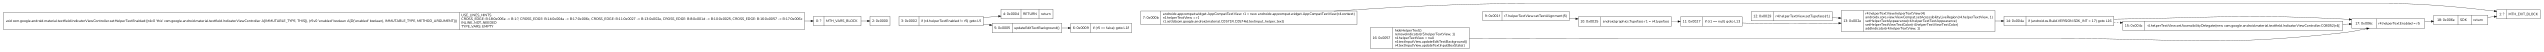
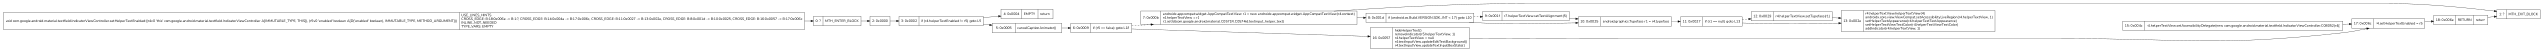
node "4: 0x0004": text "RETURN" -> "EMPTY"
node "8: 0x001d": added
edge "11: 0x0027" -> "12: 0x0029": added
node "18: 0x006e": text "SDK" -> "RETURN"
node "0: ?": text "MTH_VARS_BLOCK" -> "MTH_ENTER_BLOCK"
edge "2: 0x0000" -> "3: 0x0002": added
node "14: 0x004a": removed
node "17: 0x006c": text "r4.helperTextEnabled = r5" -> "r4.setHelperTextEnabled = r5"
edge "6: 0x0009" -> "7: 0x000b": added
node "5: 0x0005": text "updateEditTextBackground()" -> "cancelCaptionAnimator()"
edge "6: 0x0009" -> "16: 0x0057": added
